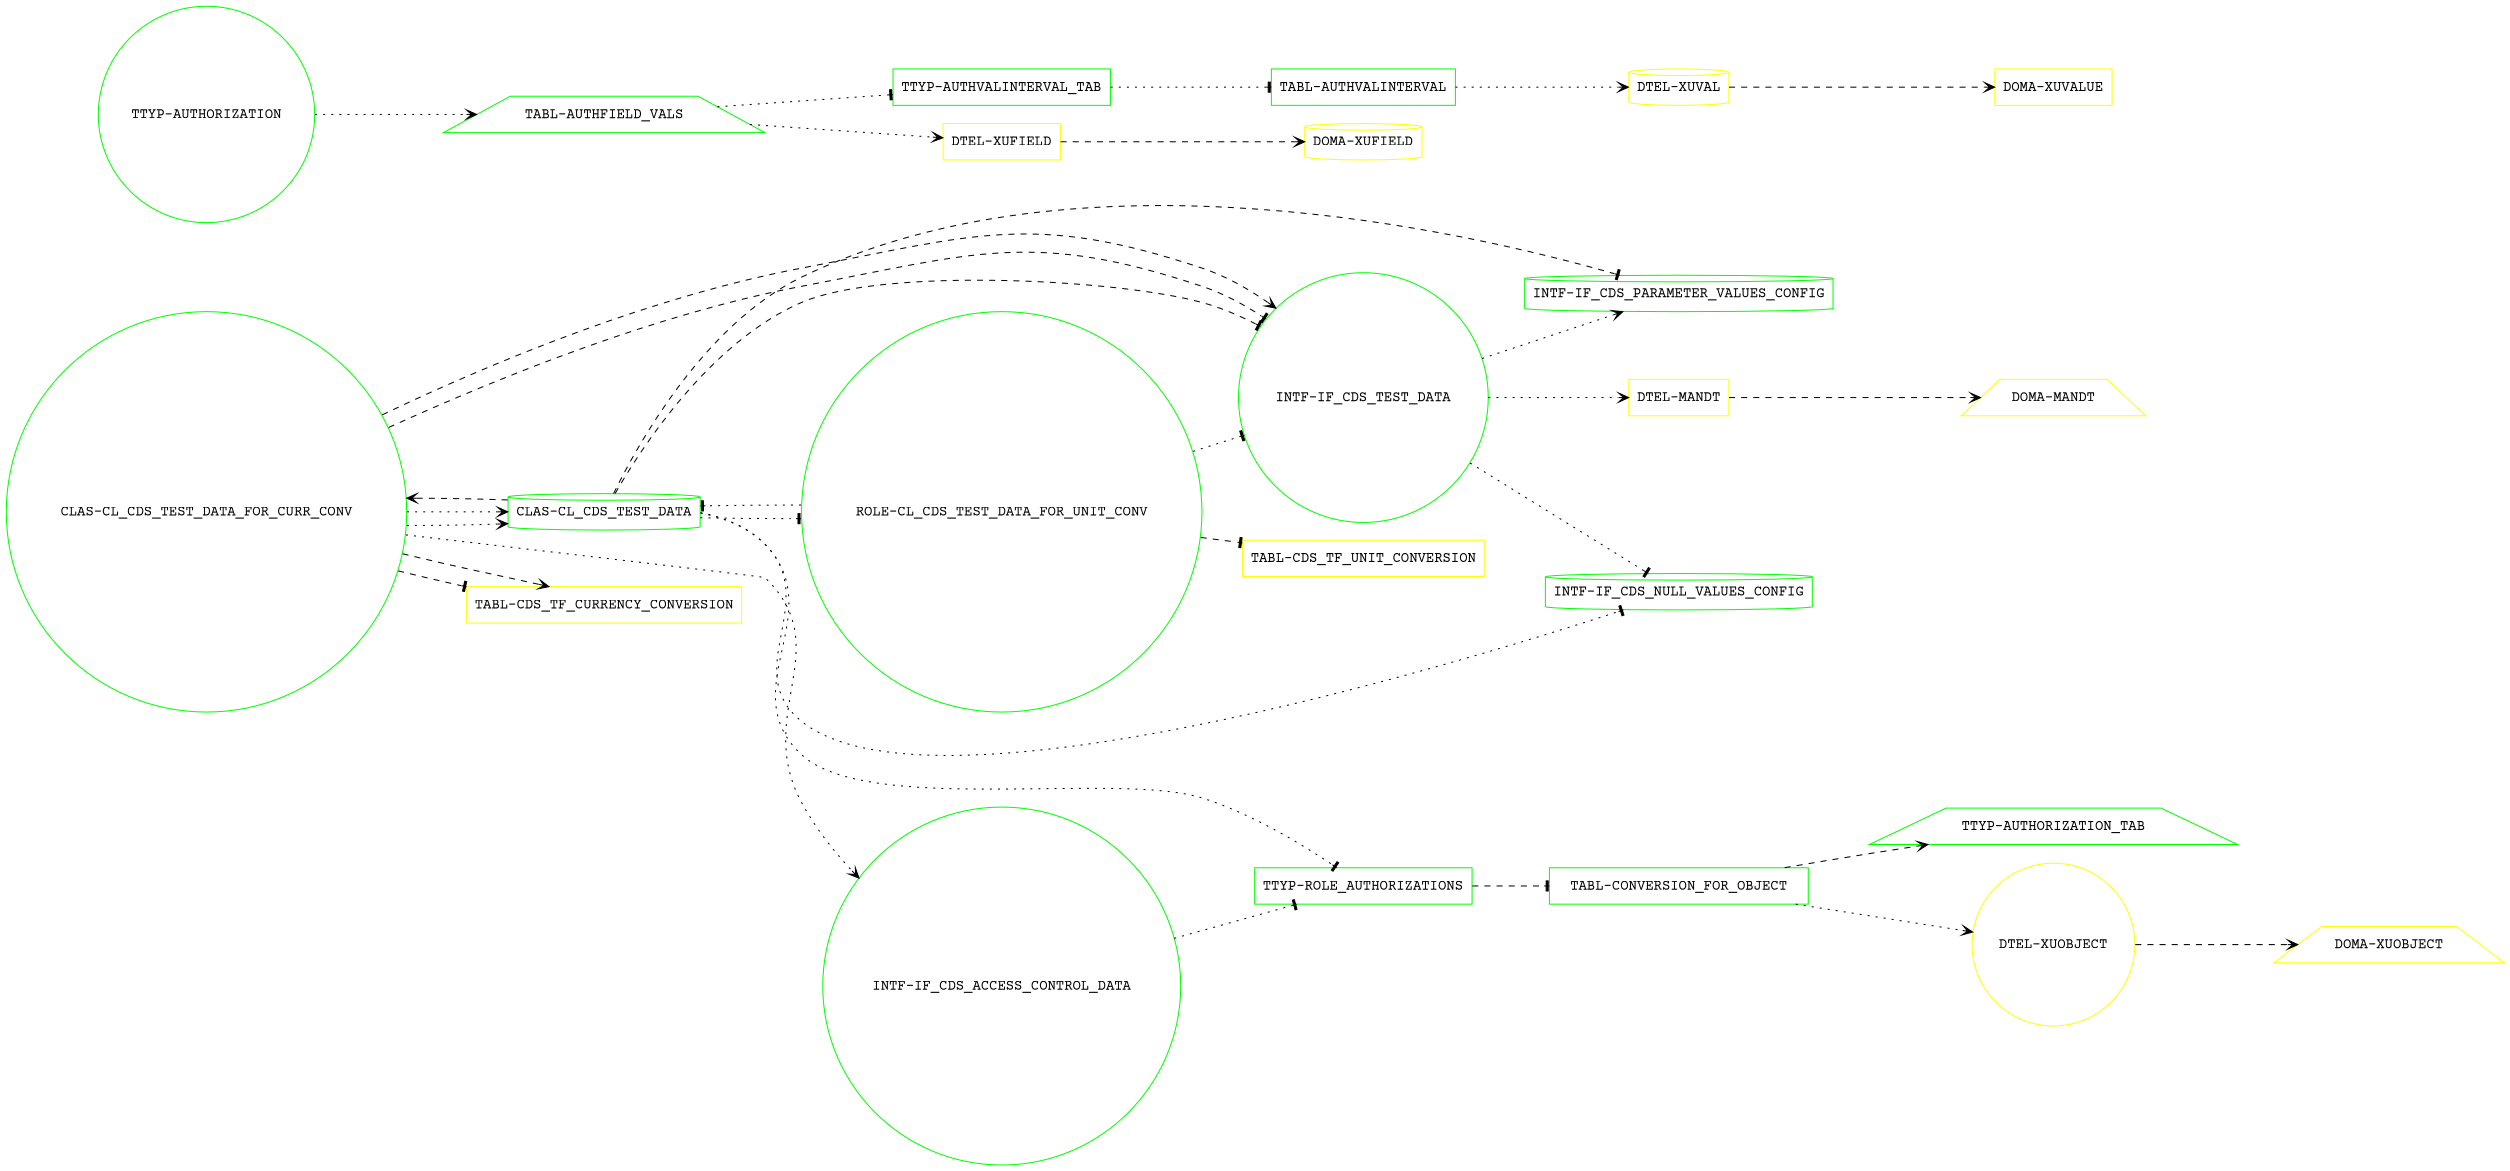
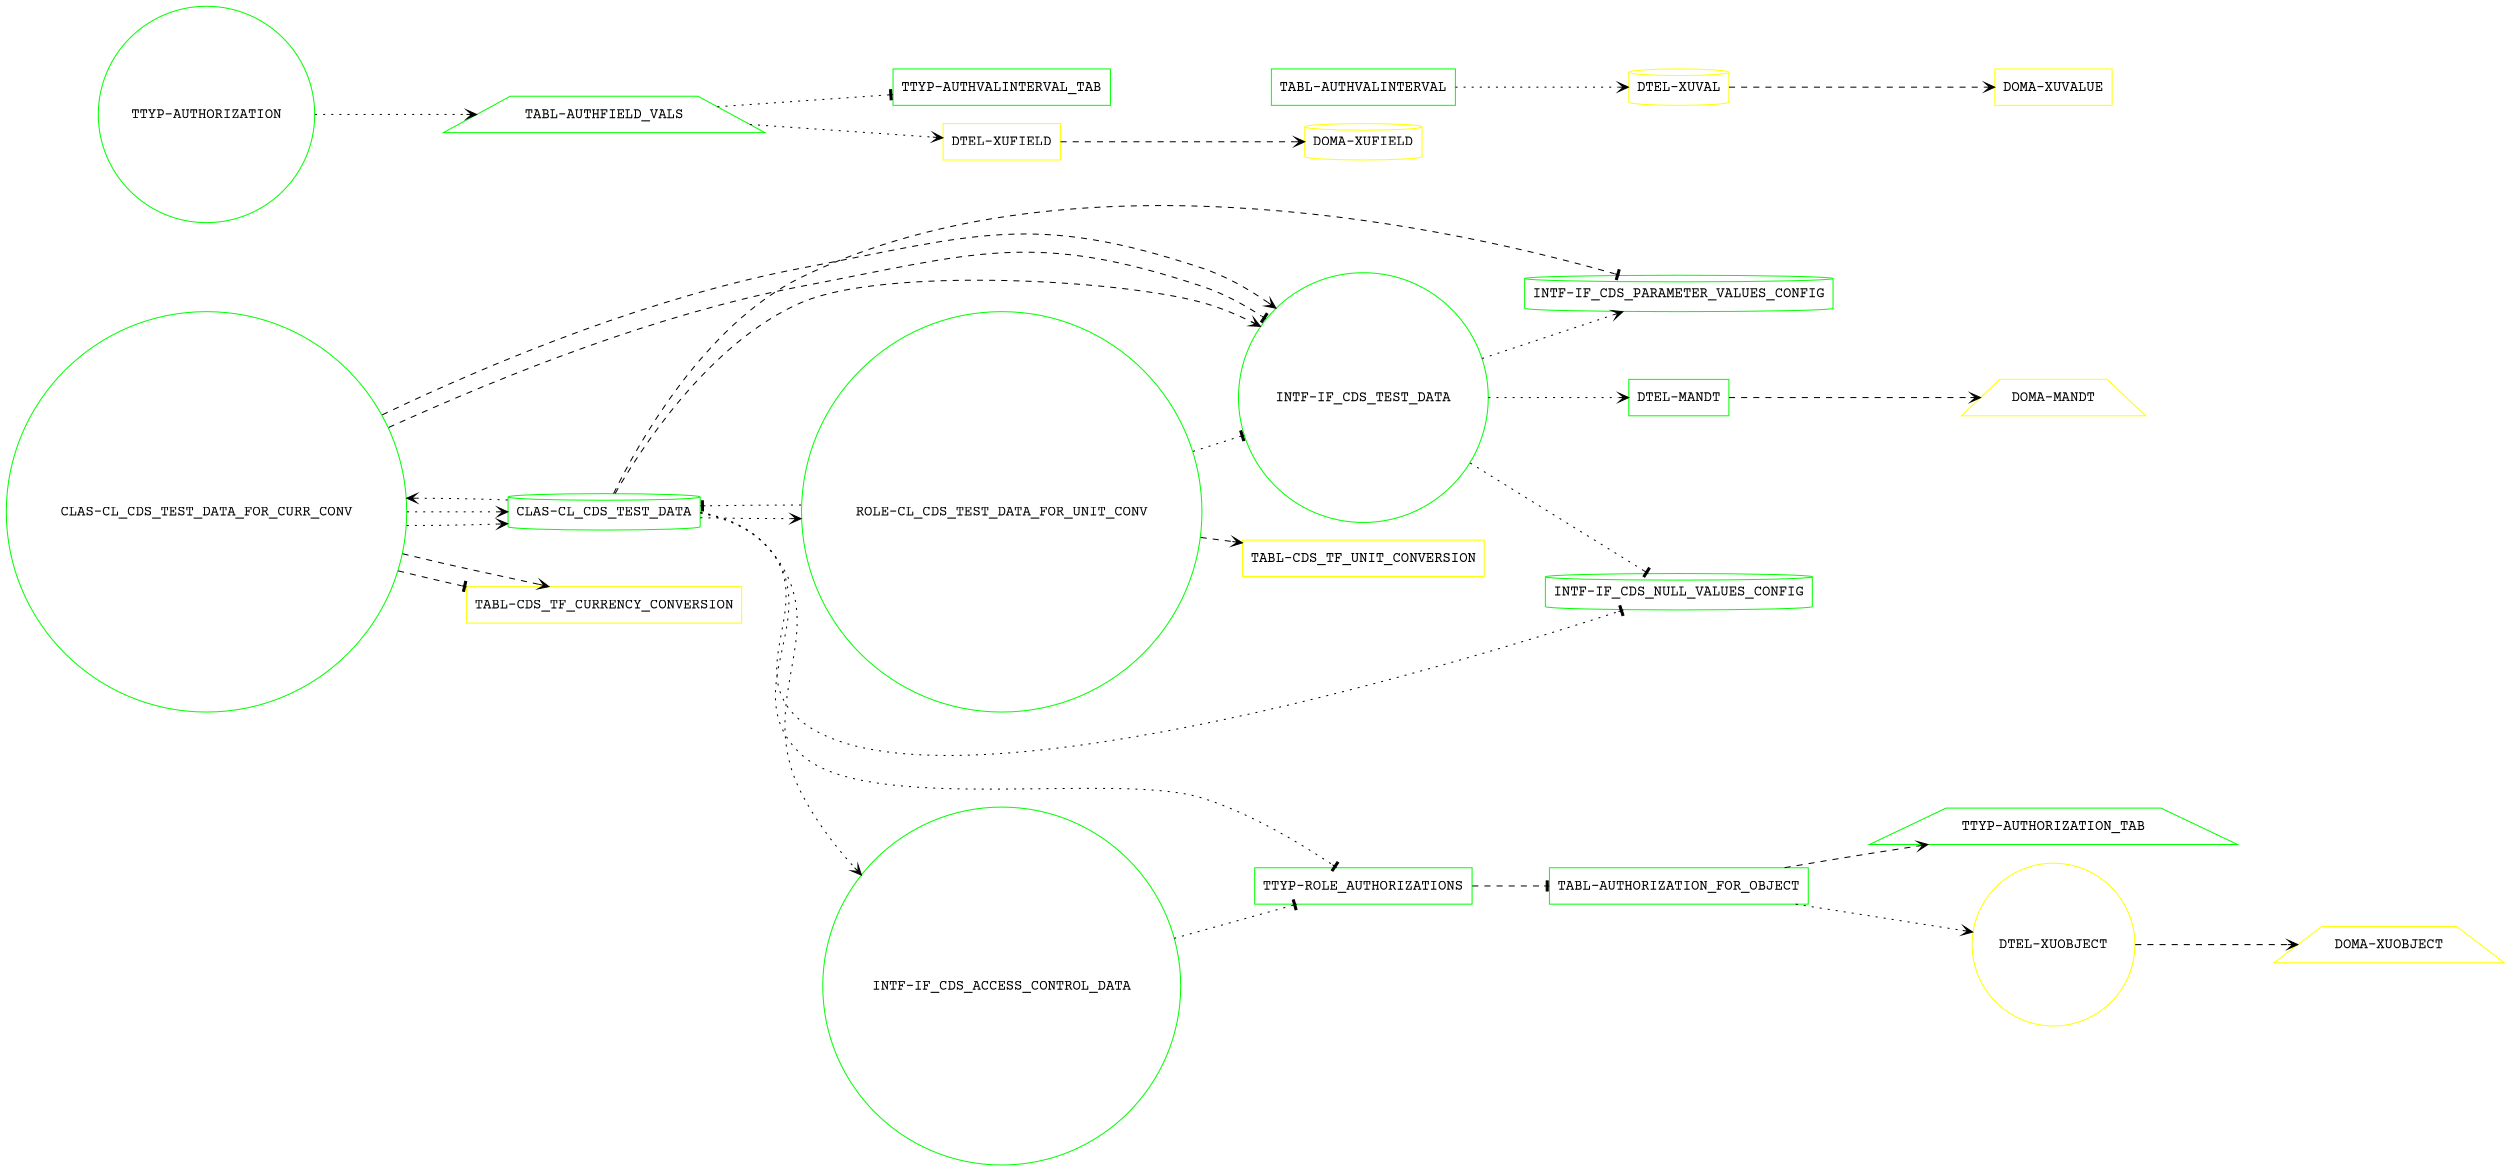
edge "TTYP-AUTHVALINTERVAL_TAB" -> "TABL-AUTHVALINTERVAL": removed
edge "CLAS-CL_CDS_TEST_DATA" -> "INTF-IF_CDS_TEST_DATA": arrowhead tee -> vee
node "DTEL-MANDT": color yellow -> green
edge "CLAS-CL_CDS_TEST_DATA" -> "CLAS-CL_CDS_TEST_DATA_FOR_CURR_CONV": style dashed -> dotted
edge "CLAS-CL_CDS_TEST_DATA" -> "ROLE-CL_CDS_TEST_DATA_FOR_UNIT_CONV": arrowhead tee -> vee
edge "ROLE-CL_CDS_TEST_DATA_FOR_UNIT_CONV" -> "TABL-CDS_TF_UNIT_CONVERSION": arrowhead tee -> vee
edge "CLAS-CL_CDS_TEST_DATA_FOR_CURR_CONV" -> "INTF-IF_CDS_ACCESS_CONTROL_DATA": now "CLAS-CL_CDS_TEST_DATA" -> "INTF-IF_CDS_ACCESS_CONTROL_DATA"
node "TABL-CONVERSION_FOR_OBJECT": label "TABL-CONVERSION_FOR_OBJECT" -> "TABL-AUTHORIZATION_FOR_OBJECT"
